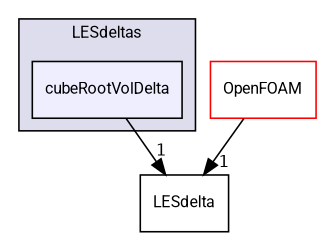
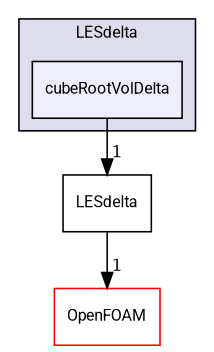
cluster "LESdeltas": label "LESdeltas" -> "LESdelta"
edge "OpenFOAM" -> "LESdelta": reversed
